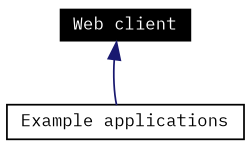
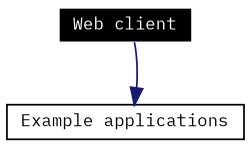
edge "Example applications" -> "Web client": reversed
